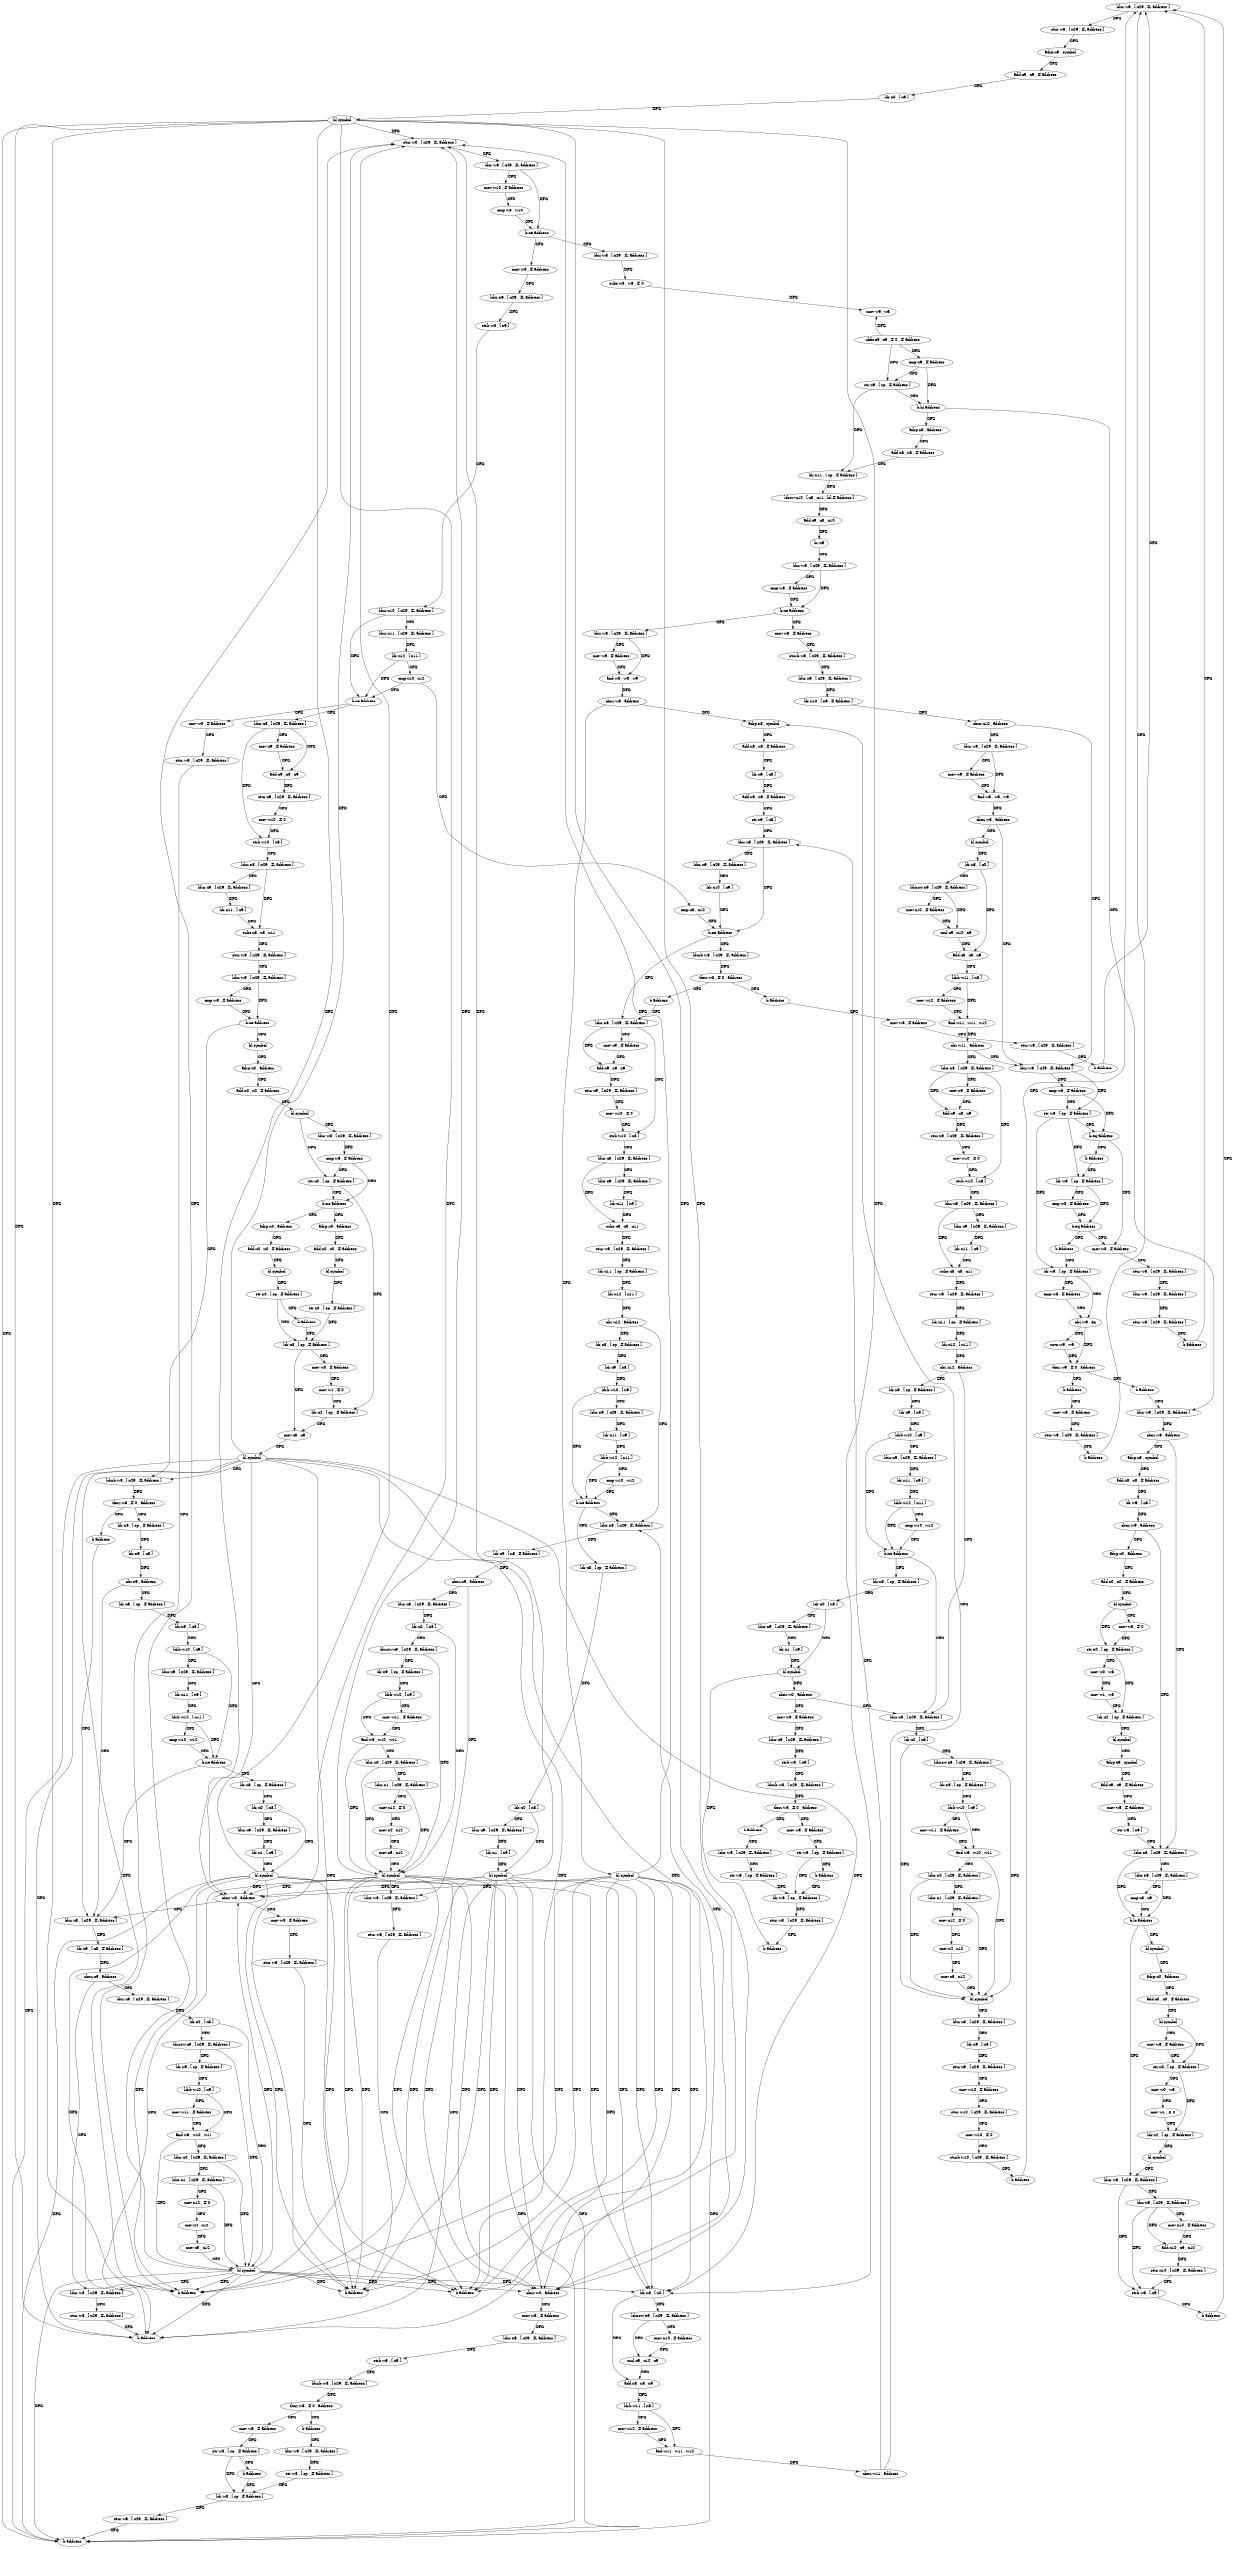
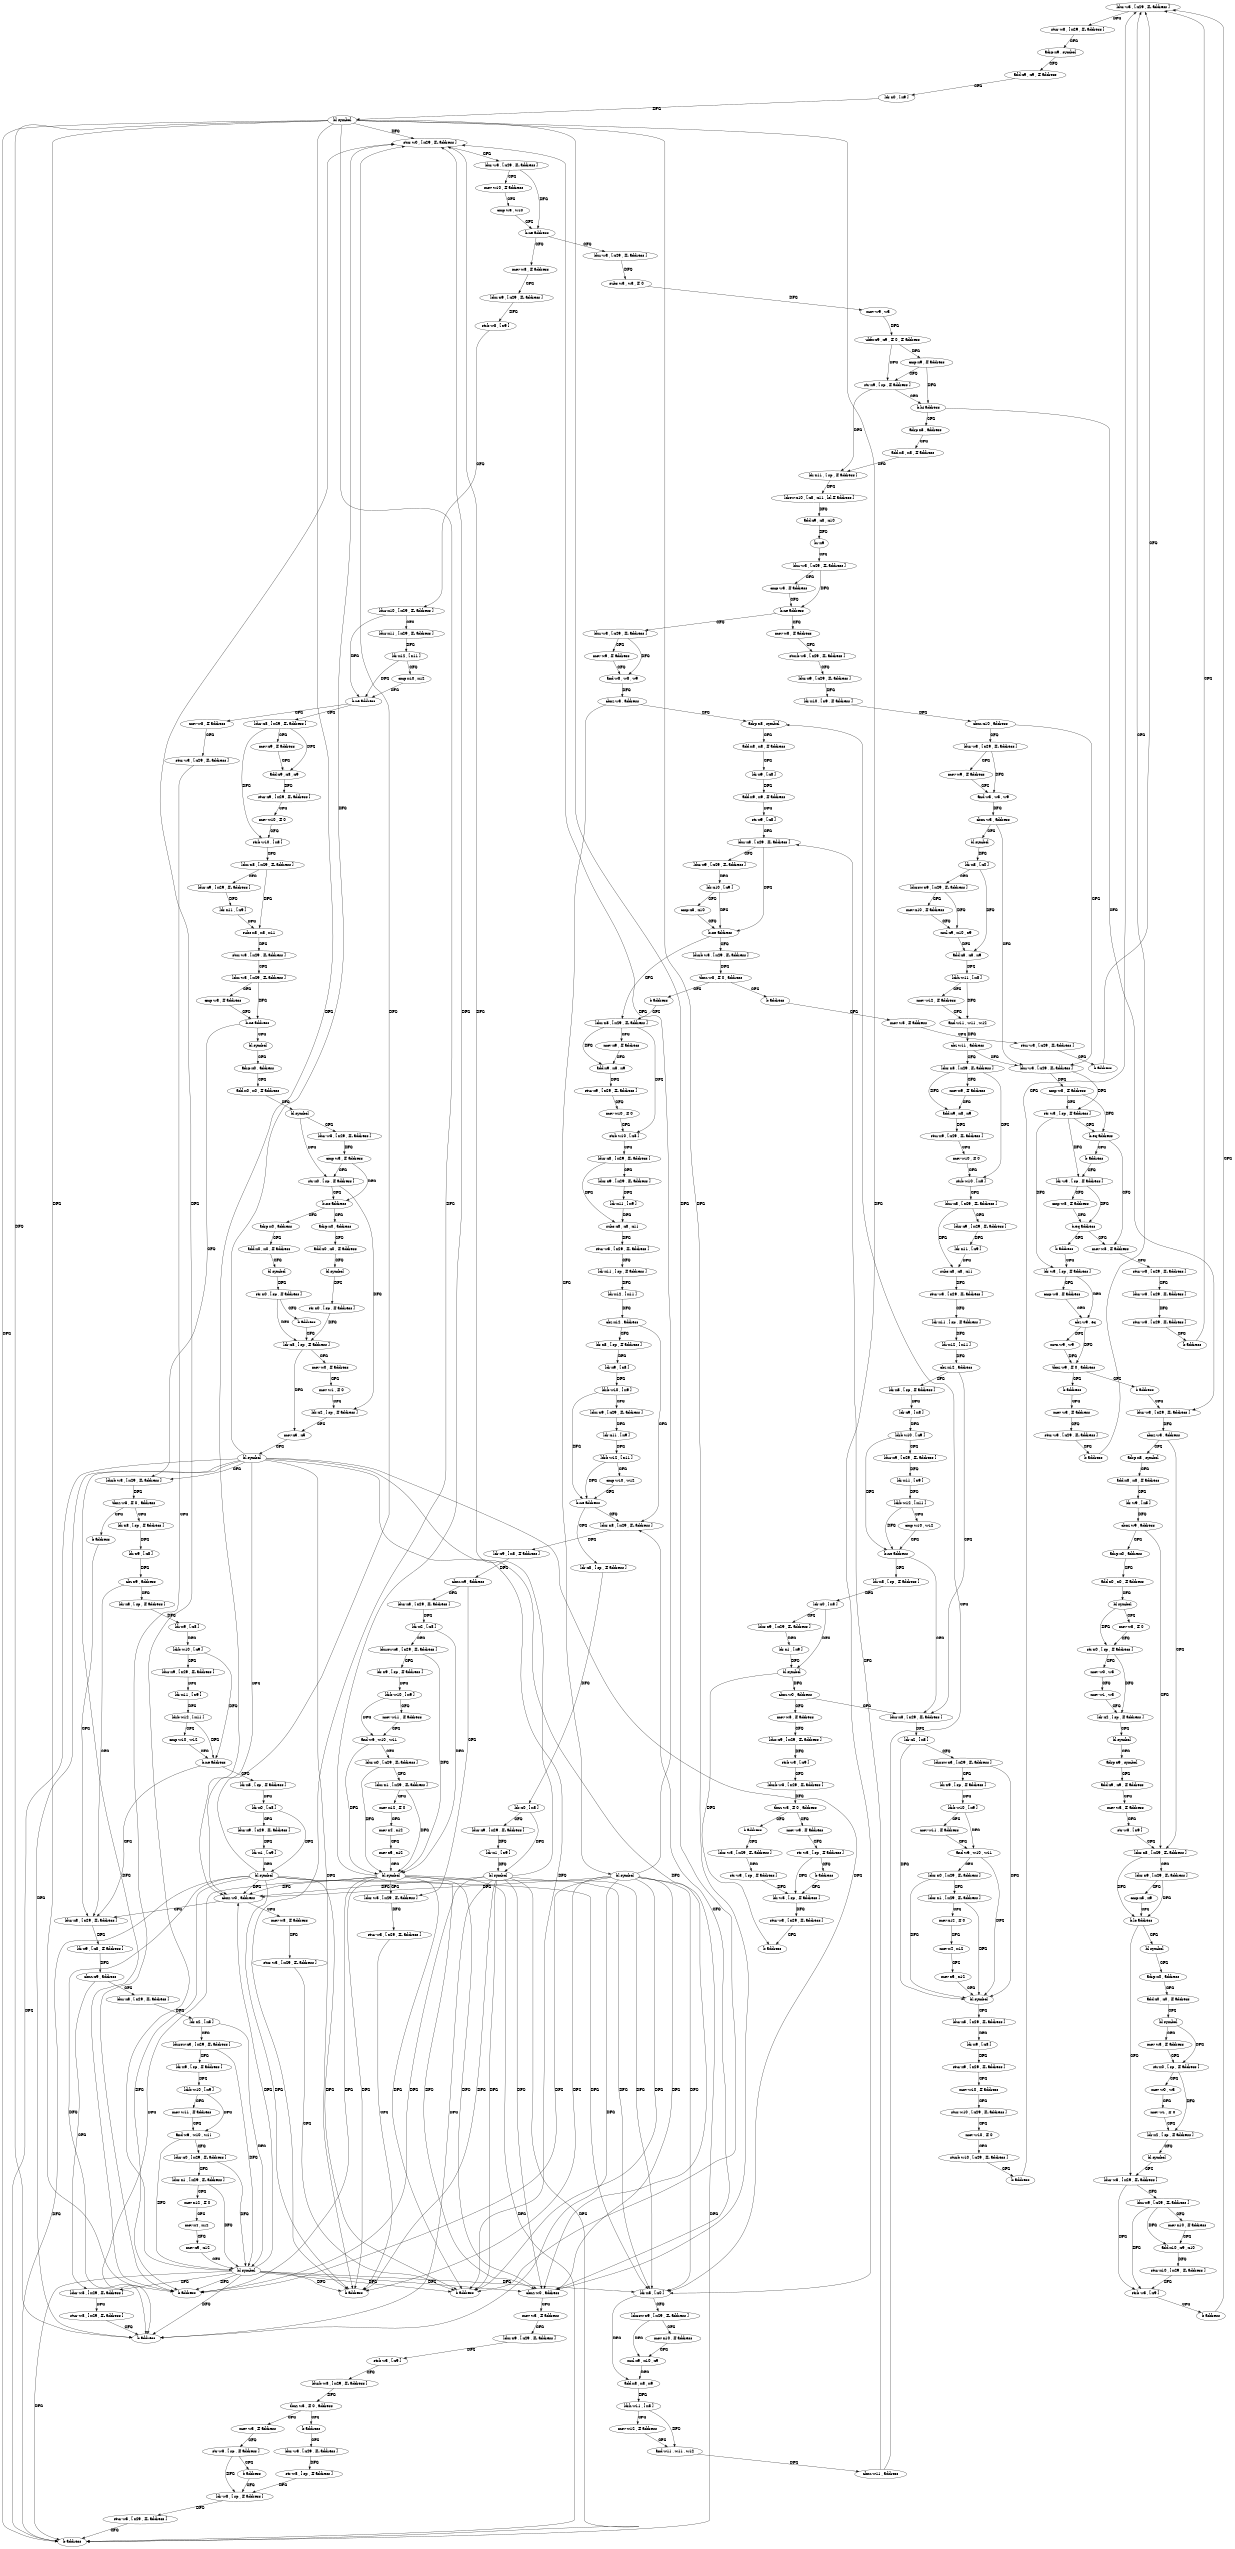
edge "ubfx x9 , x9 , # 0 , # address" -> "mov w9 , w8": reversed
edge "cmp x10 , x12" -> "cmp x8 , x10": now "ldr x10 , [ x9 ]" -> "cmp x8 , x10"
